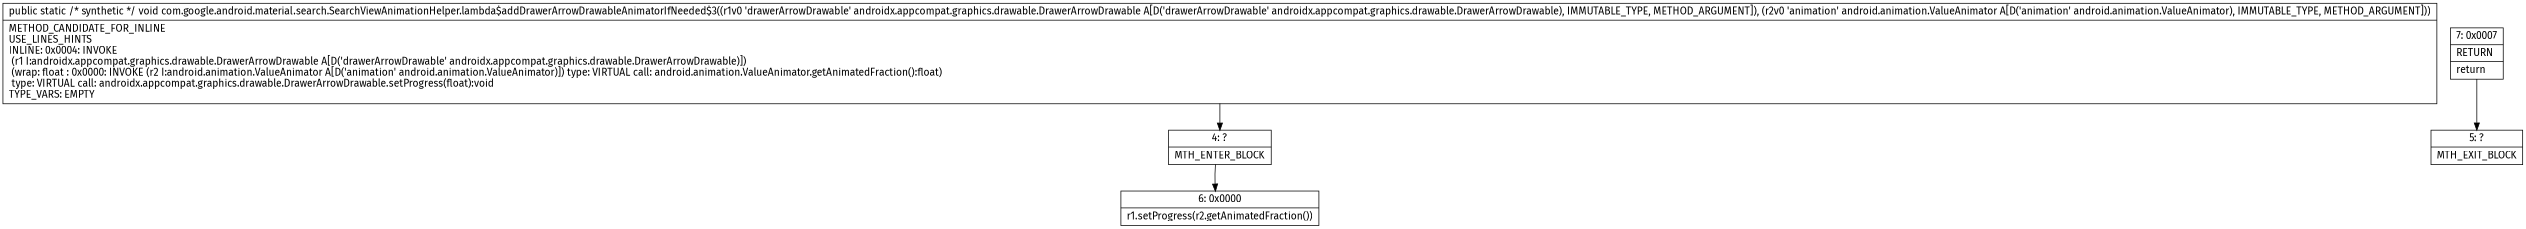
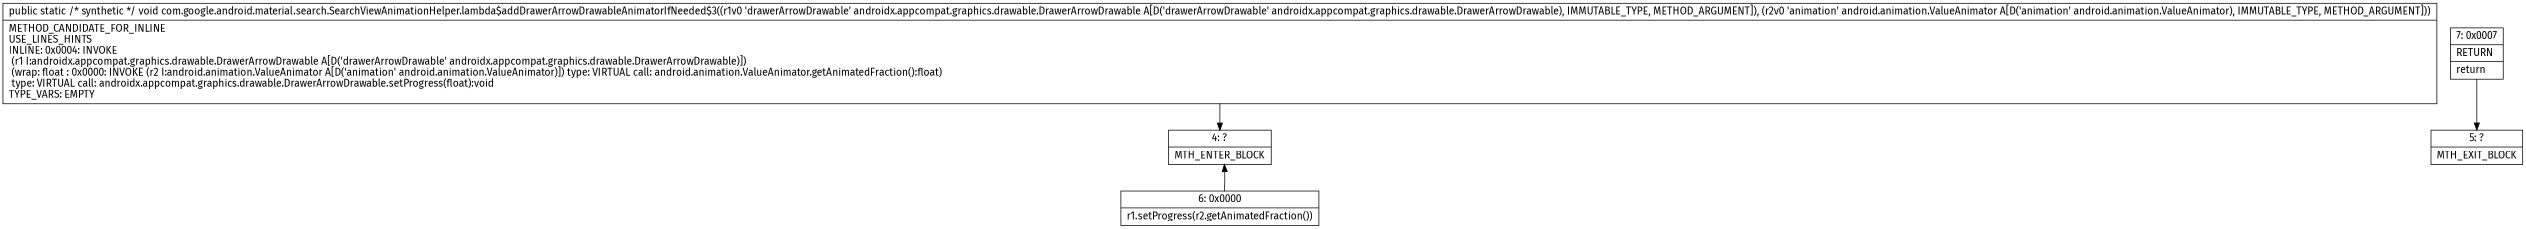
edge "4: ?" -> "6: 0x0000": reversed
